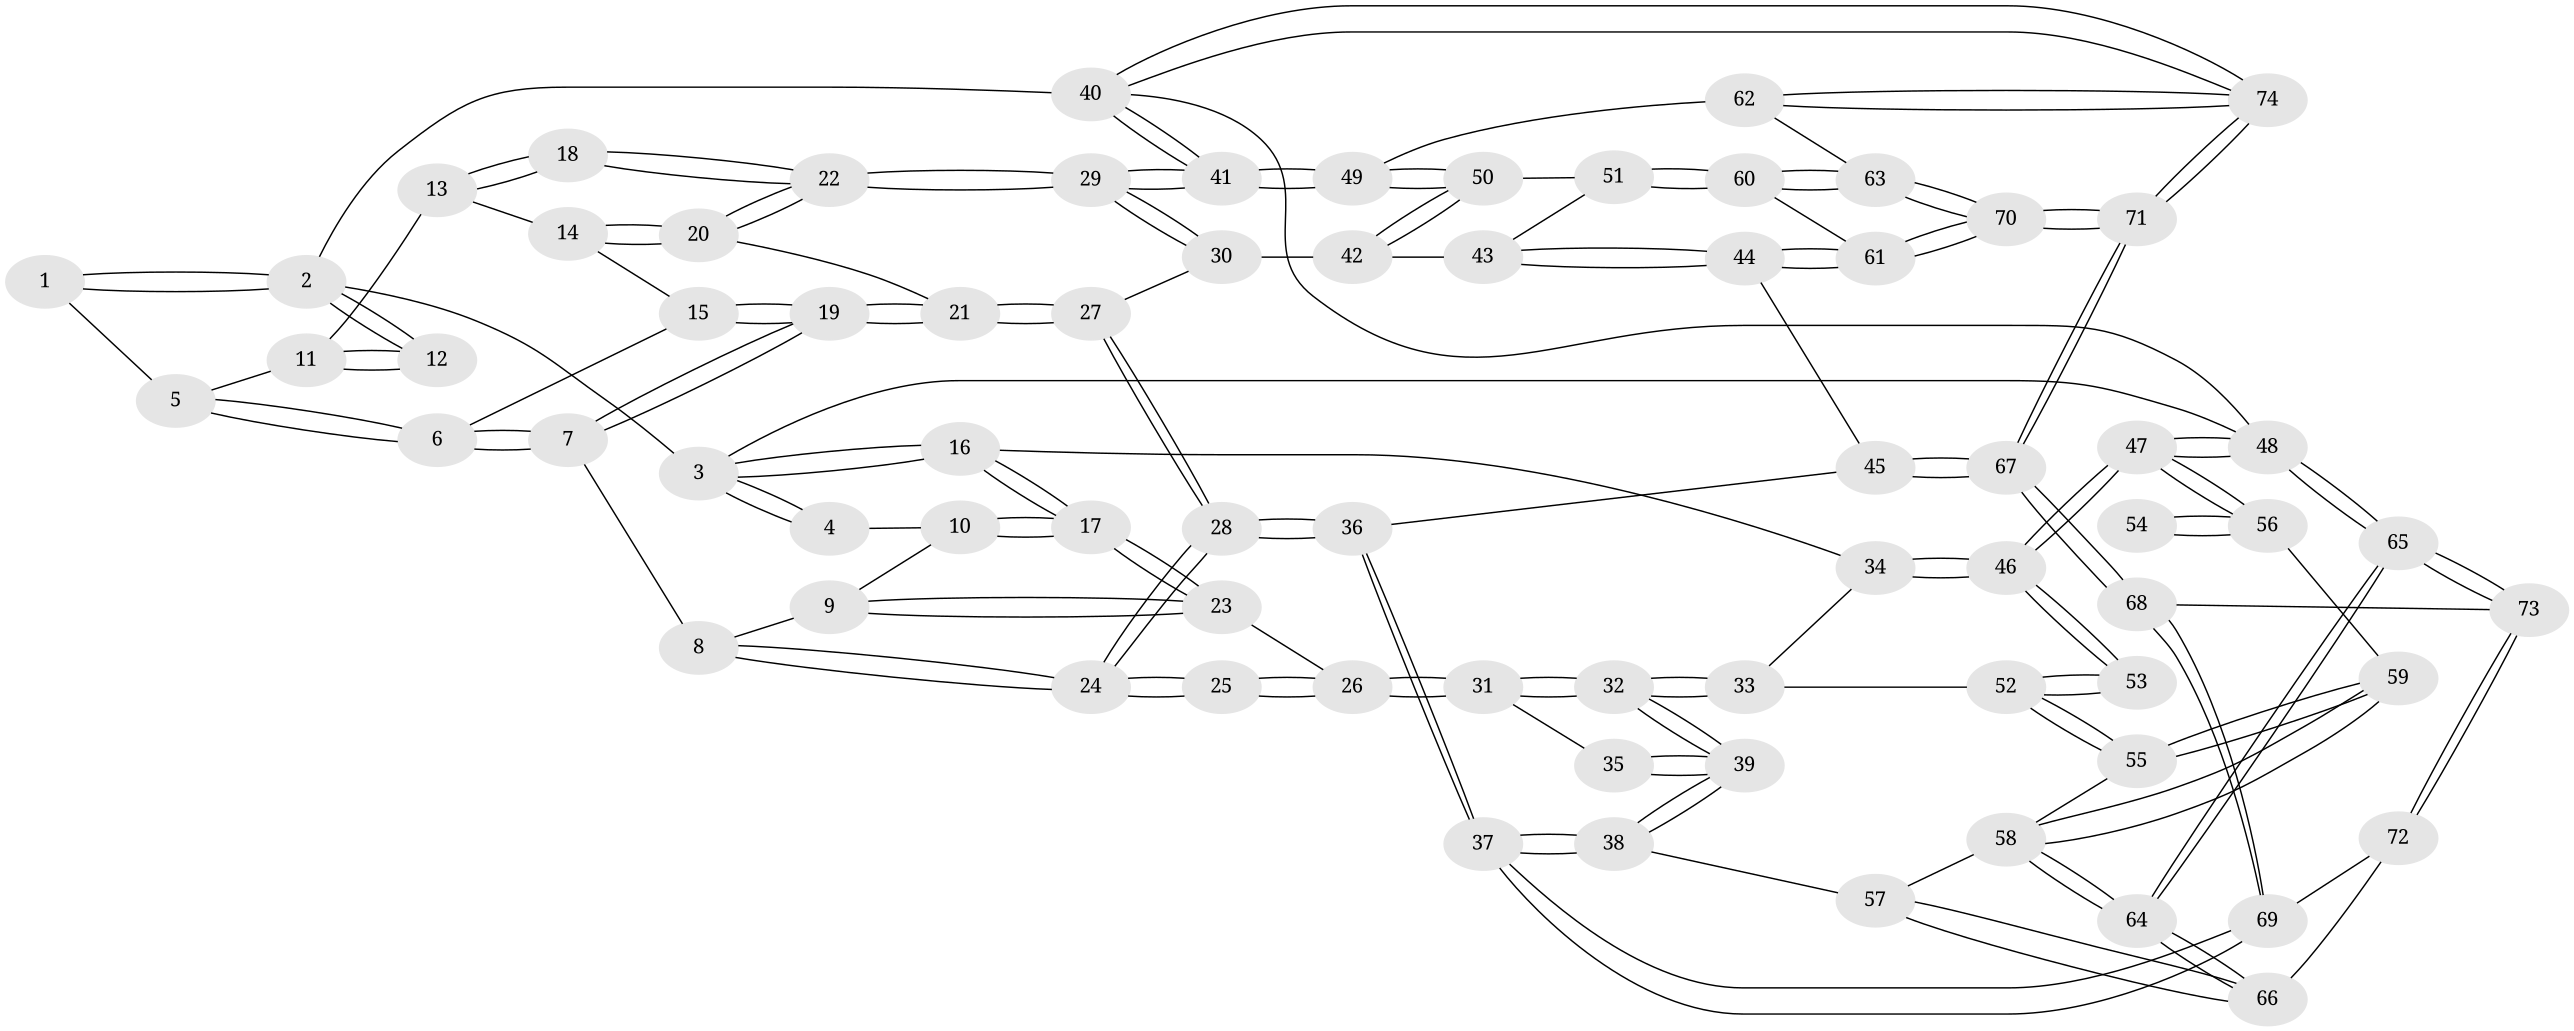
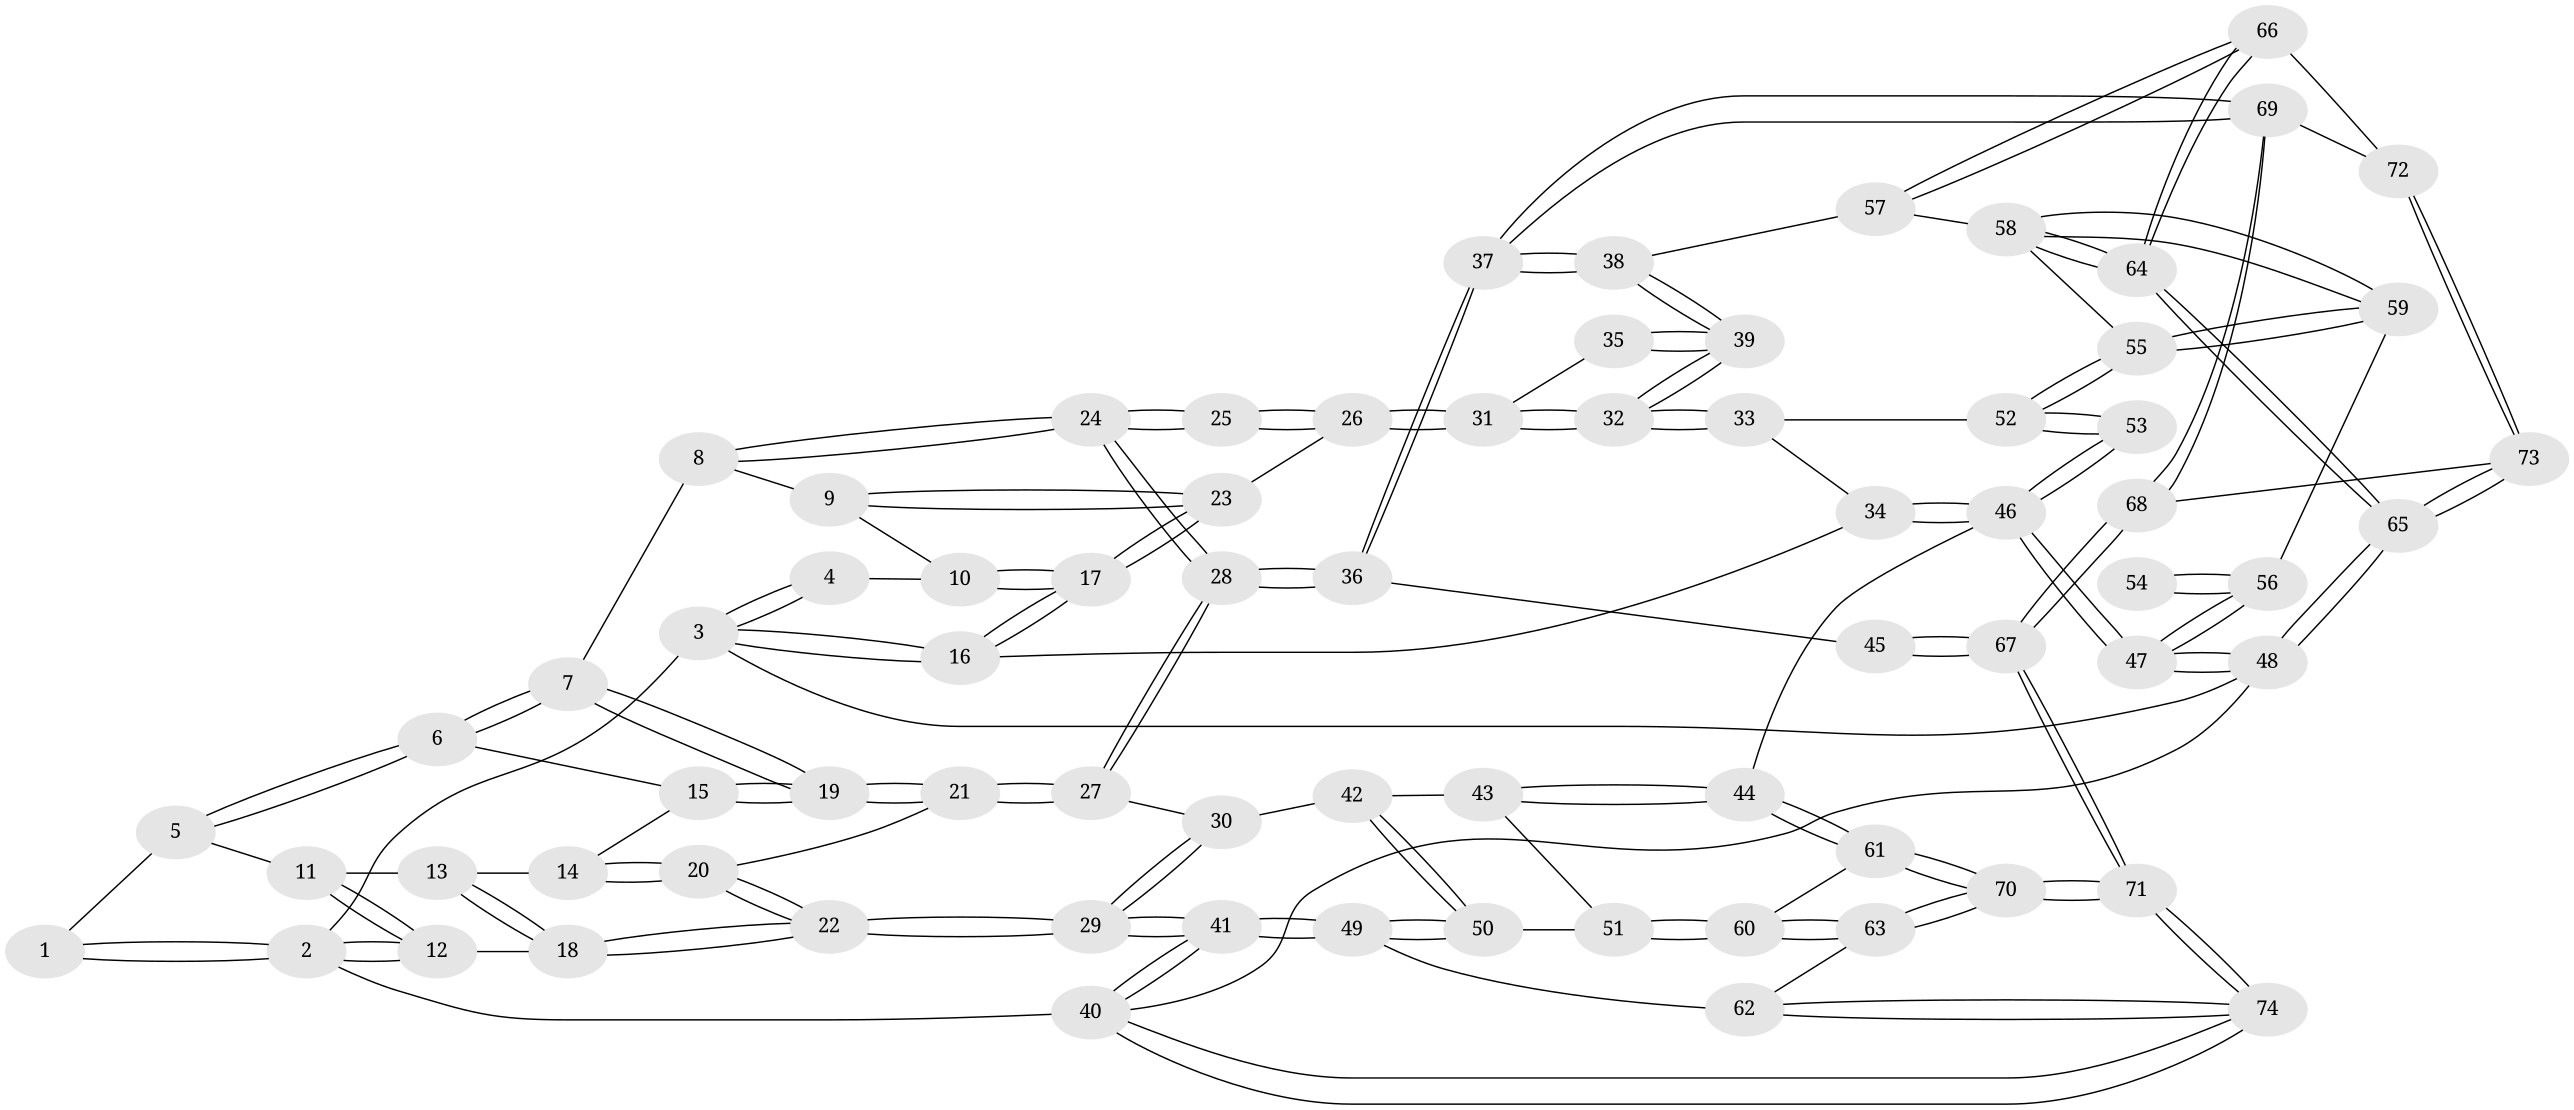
edge "44" -- "45": now "44" -- "46"
edge "12" -- "18": added
